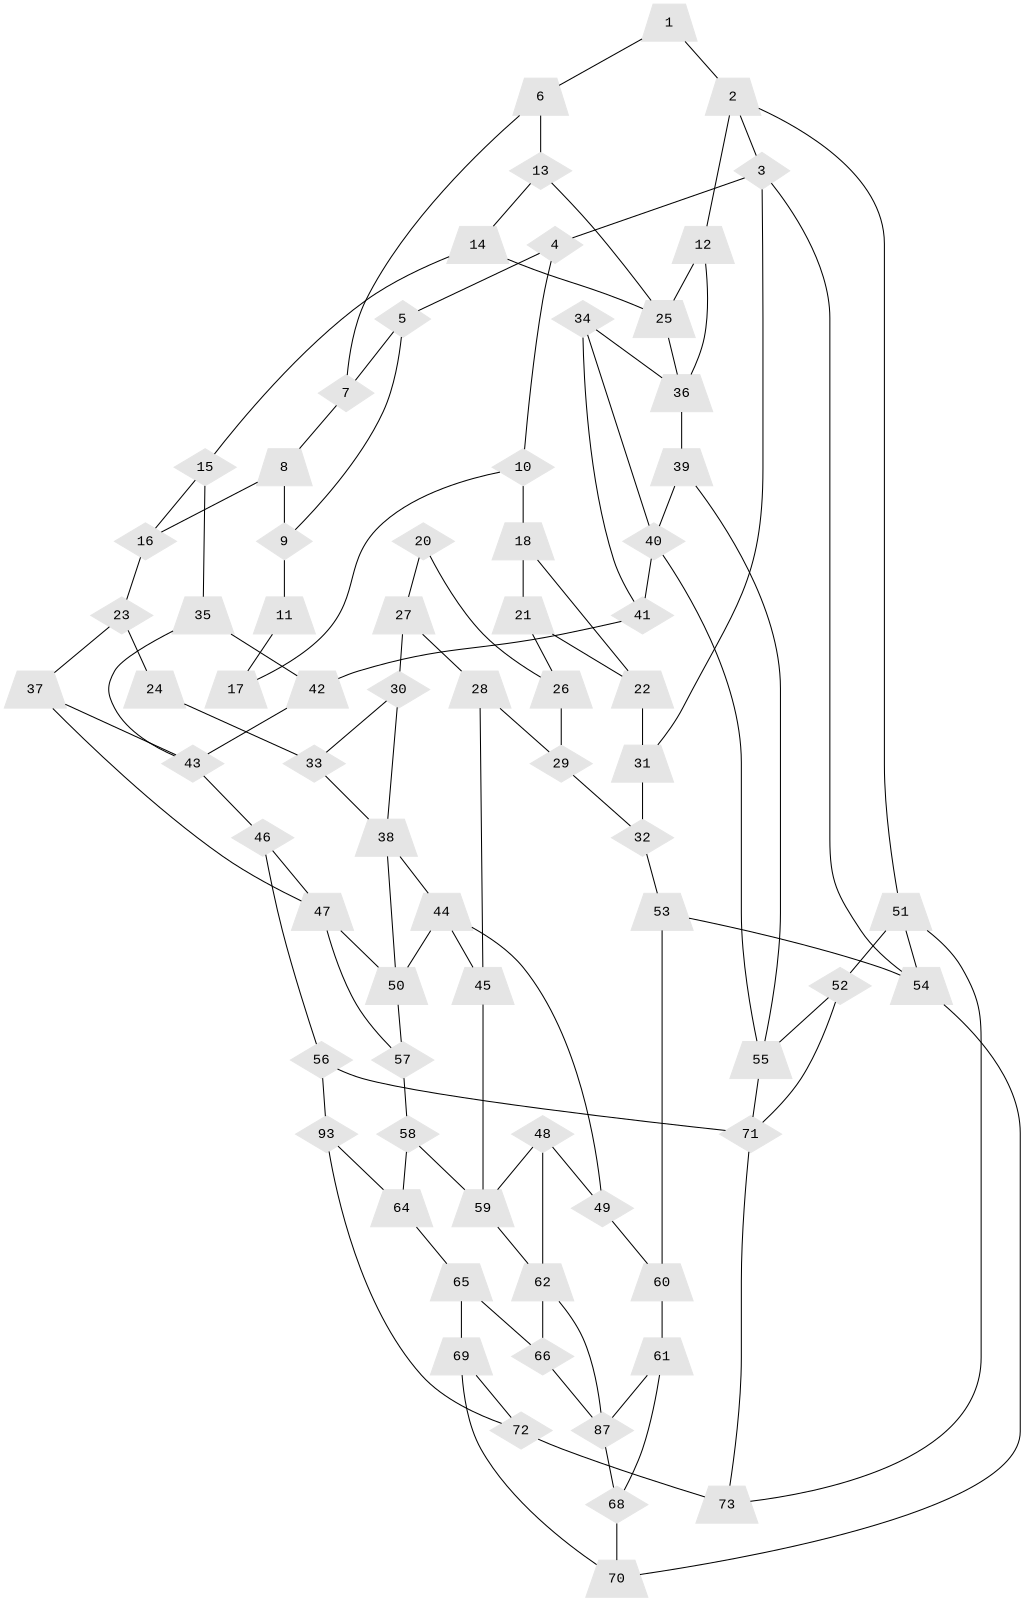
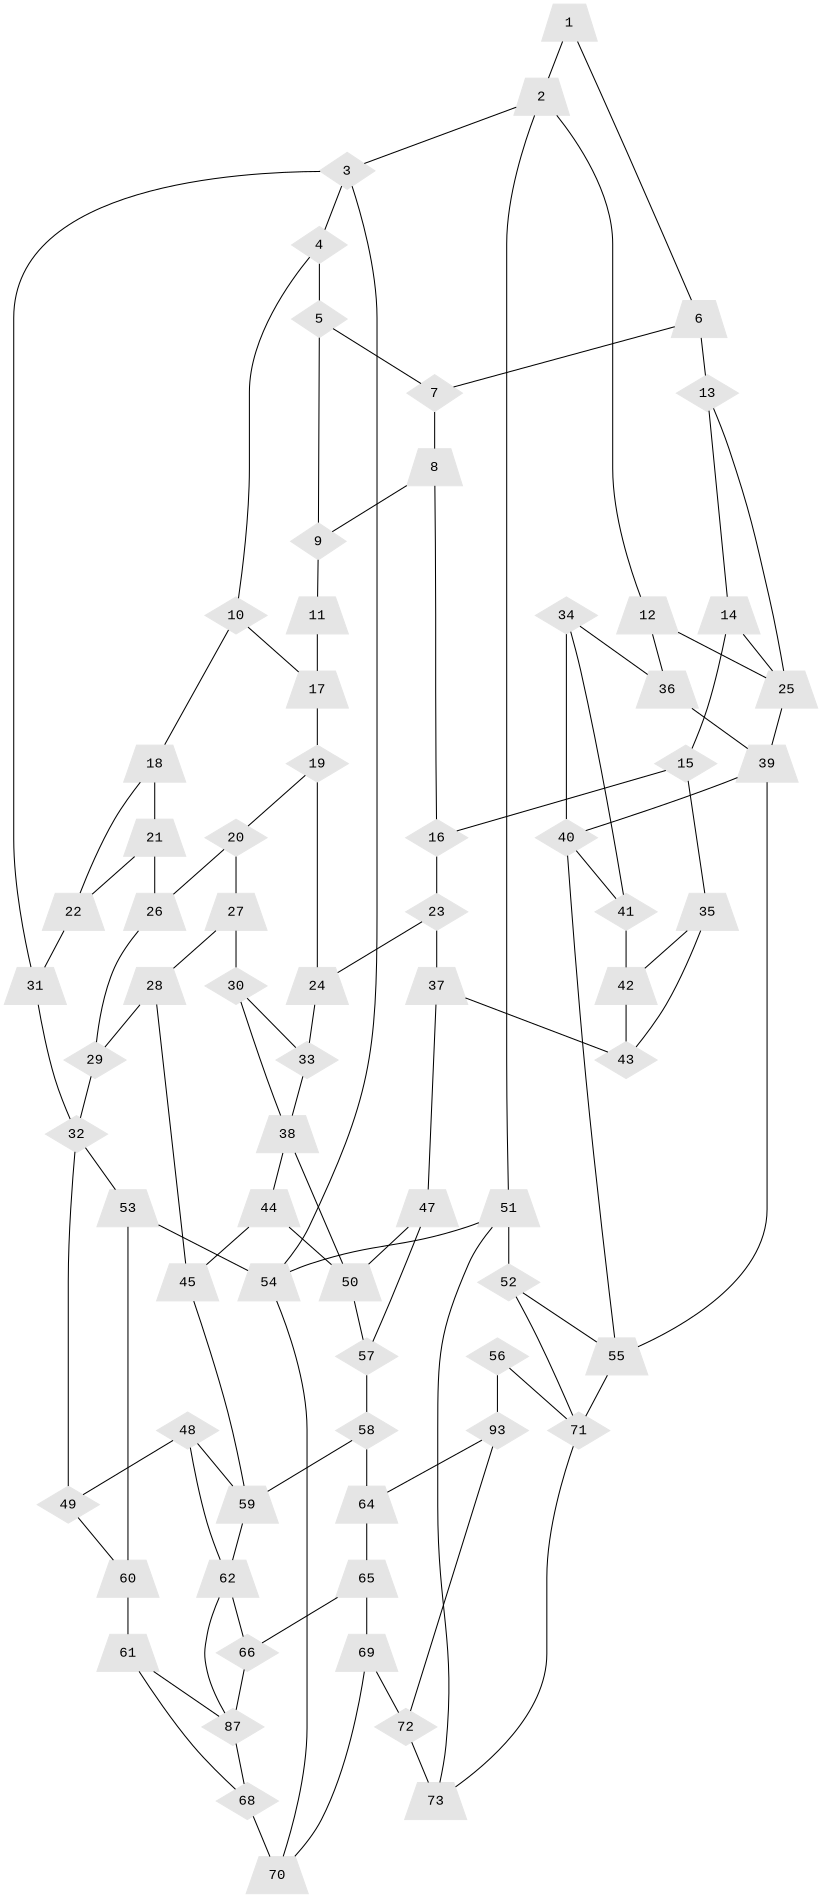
edge "25" -- "36": now "25" -- "39"
node "19": added
node "46": removed
edge "44" -- "49": now "32" -- "49"
